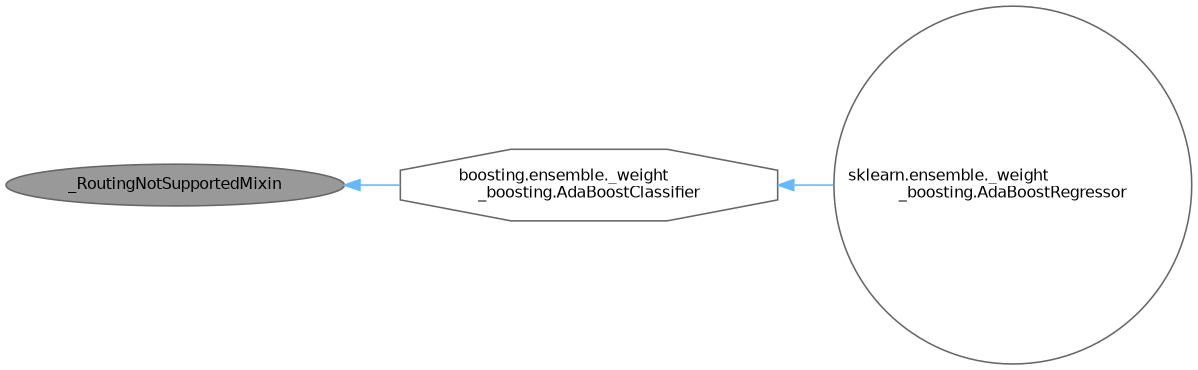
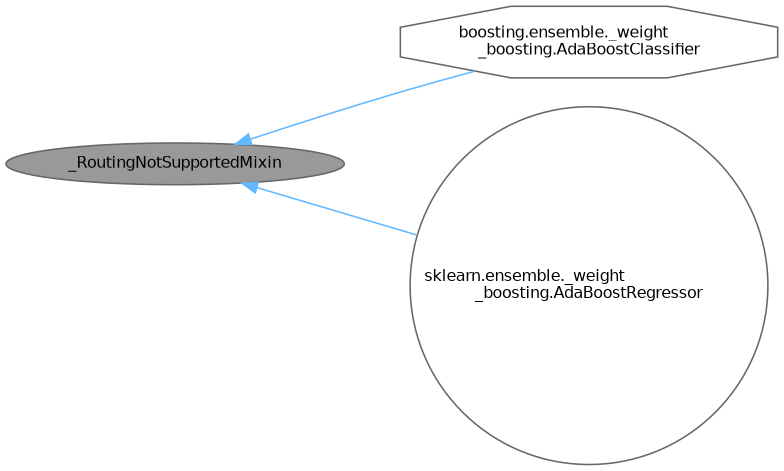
edge "sklearn.ensemble._weight _boosting.AdaBoostRegressor" -> "boosting.ensemble._weight _boosting.AdaBoostClassifier": now "sklearn.ensemble._weight _boosting.AdaBoostRegressor" -> "_RoutingNotSupportedMixin"
